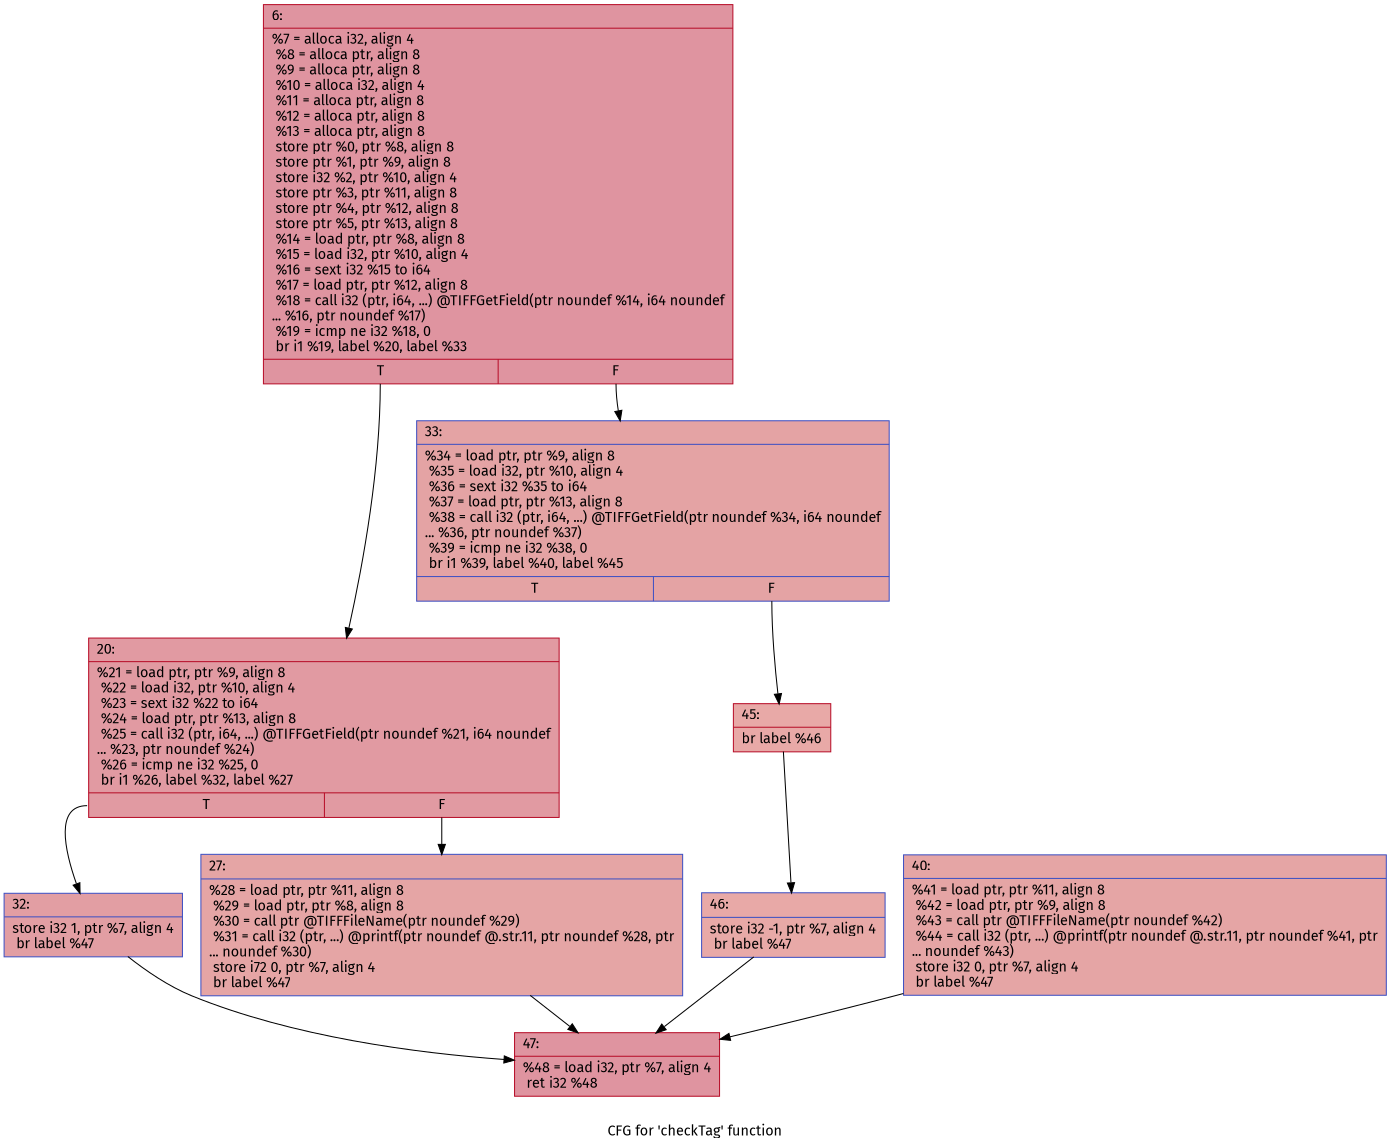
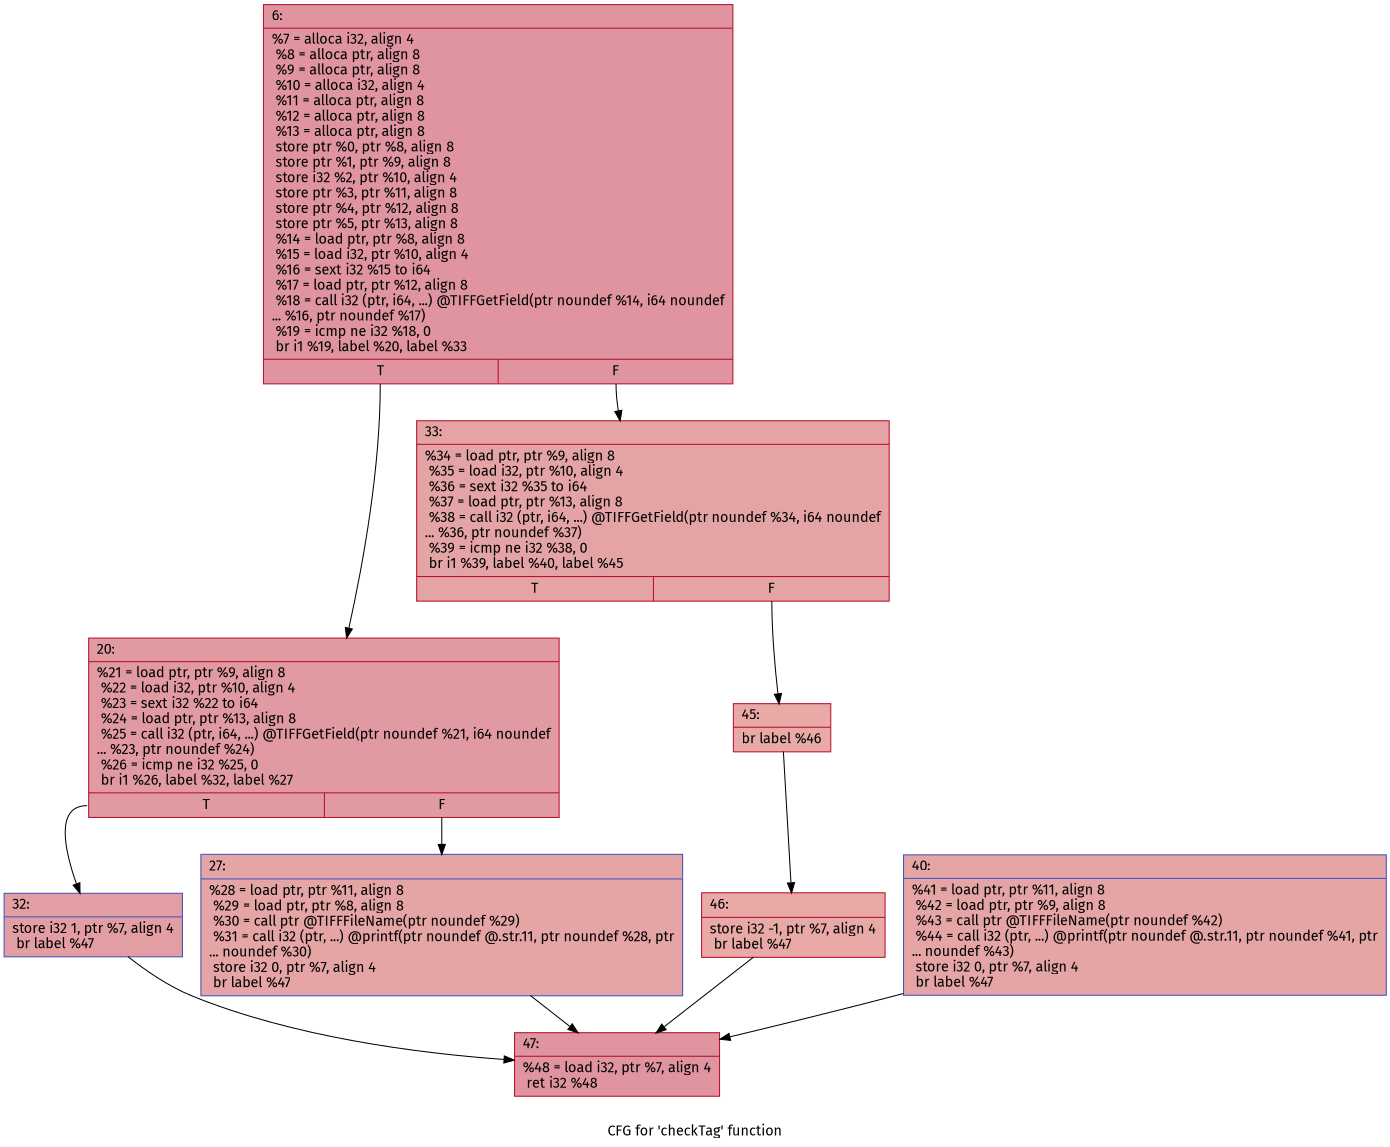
node "33:": color #3d50c3ff -> #b70d28ff
node "46:": color #3d50c3ff -> #b70d28ff
node "27:": text "store i72 0, ptr %7, align 4" -> "store i32 0, ptr %7, align 4"
